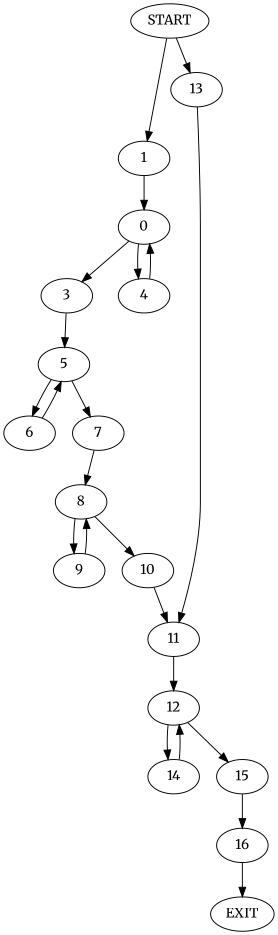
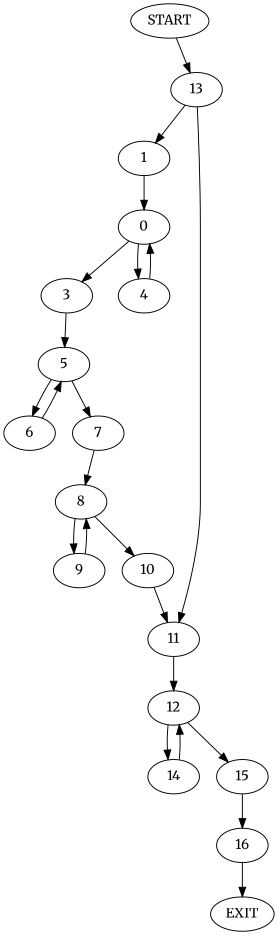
edge "START" -> "1": now "13" -> "1"
